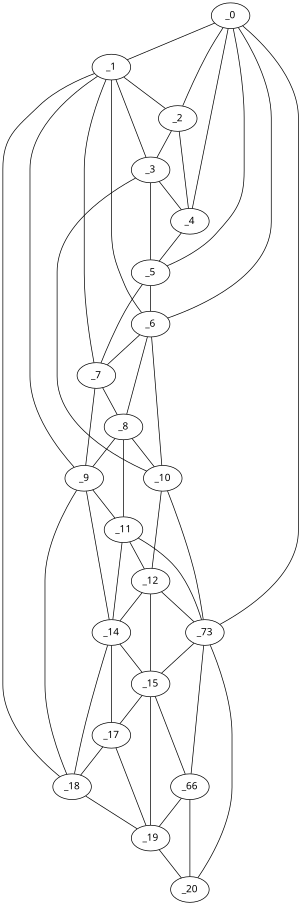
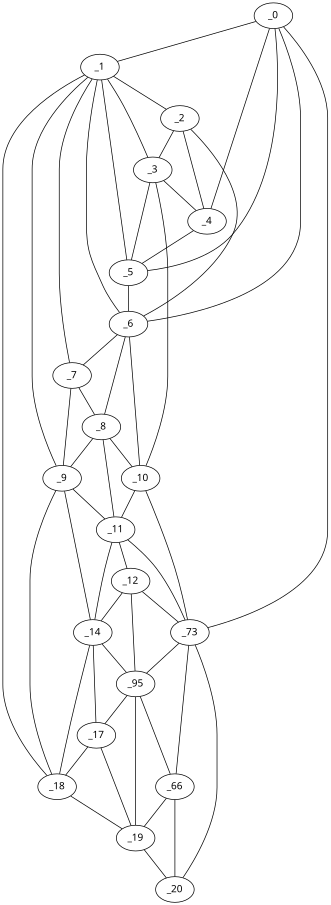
edge "_0" -- "_2": now "_6" -- "_2"
edge "_5" -- "_7": now "_5" -- "_1"
edge "_10" -- "_12": now "_10" -- "_11"
node "_15": label "_15" -> "_95"
